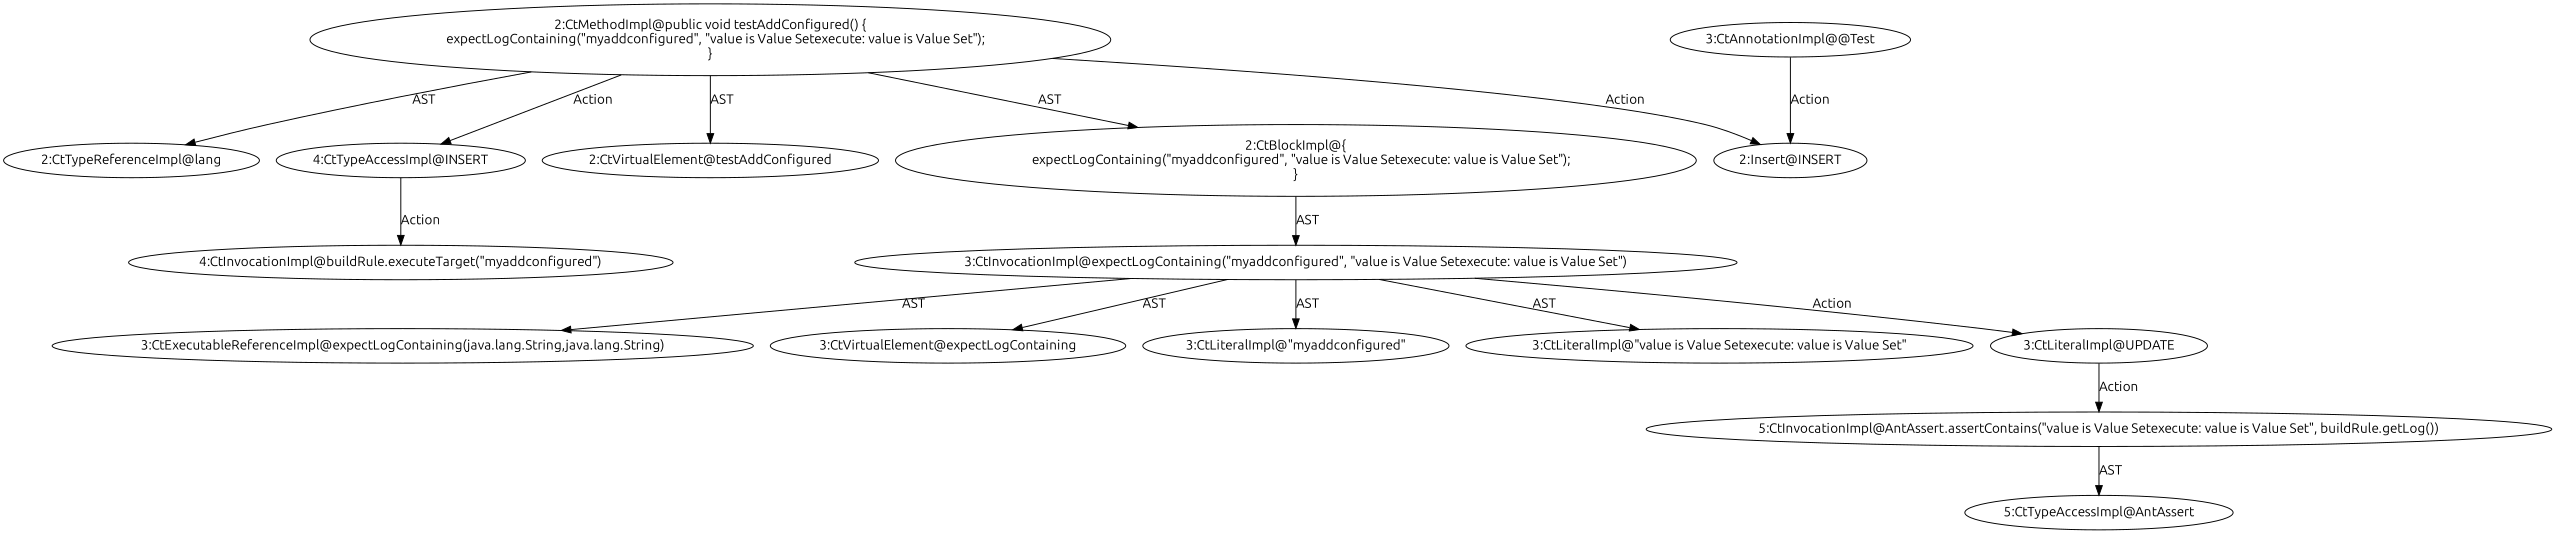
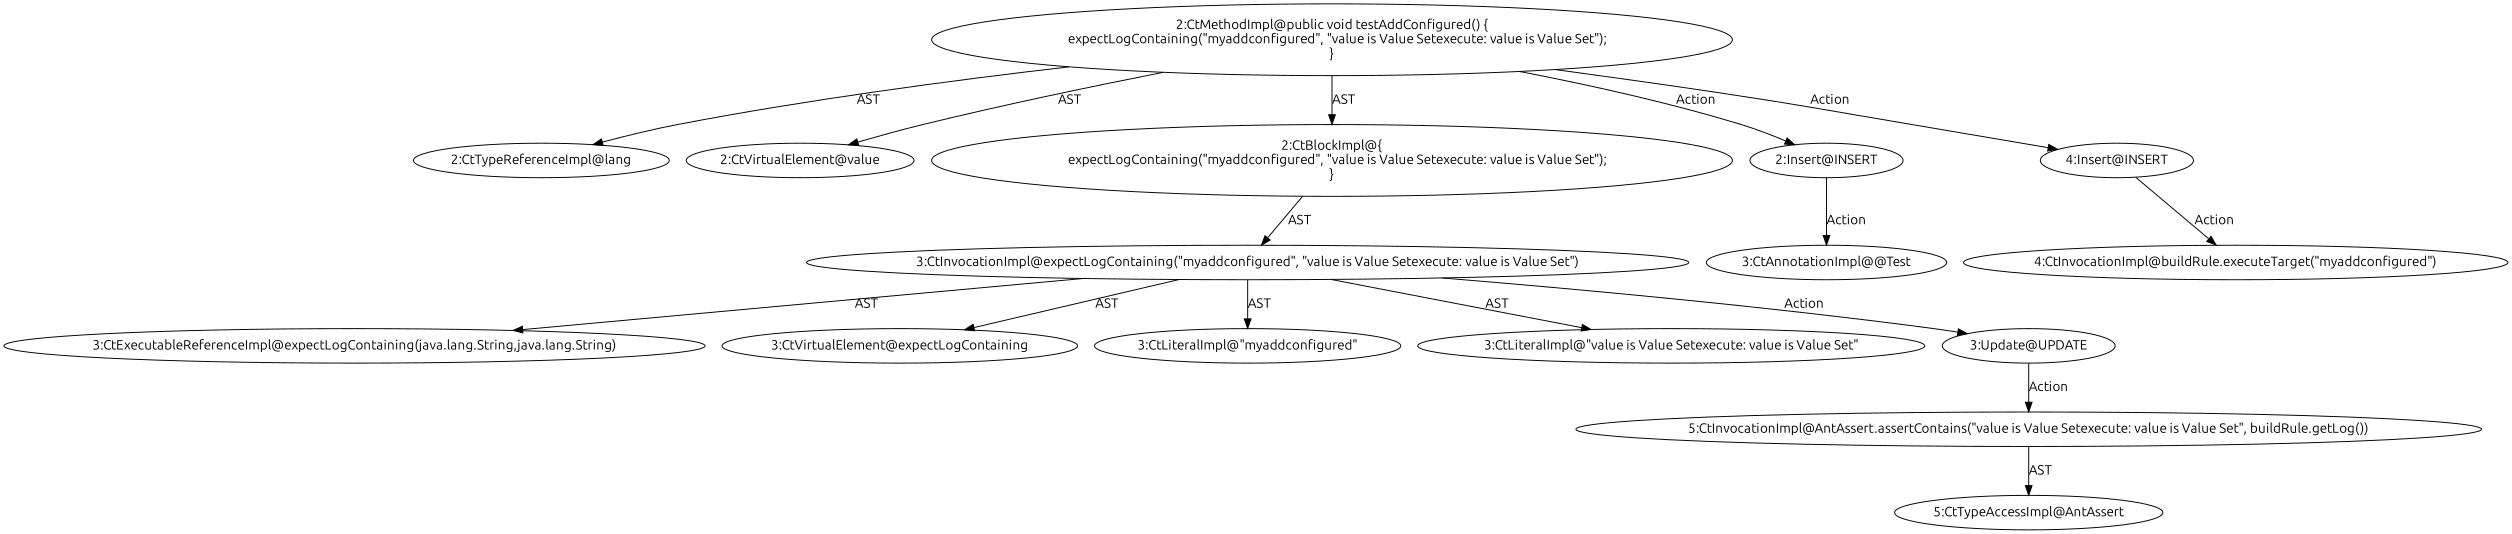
edge "3:CtAnnotationImpl@@Test" -> "2:Insert@INSERT": reversed
node "4:CtTypeAccessImpl@INSERT": label "4:CtTypeAccessImpl@INSERT" -> "4:Insert@INSERT"
node "2:CtVirtualElement@testAddConfigured": label "2:CtVirtualElement@testAddConfigured" -> "2:CtVirtualElement@value"
node "3:CtLiteralImpl@UPDATE": label "3:CtLiteralImpl@UPDATE" -> "3:Update@UPDATE"
